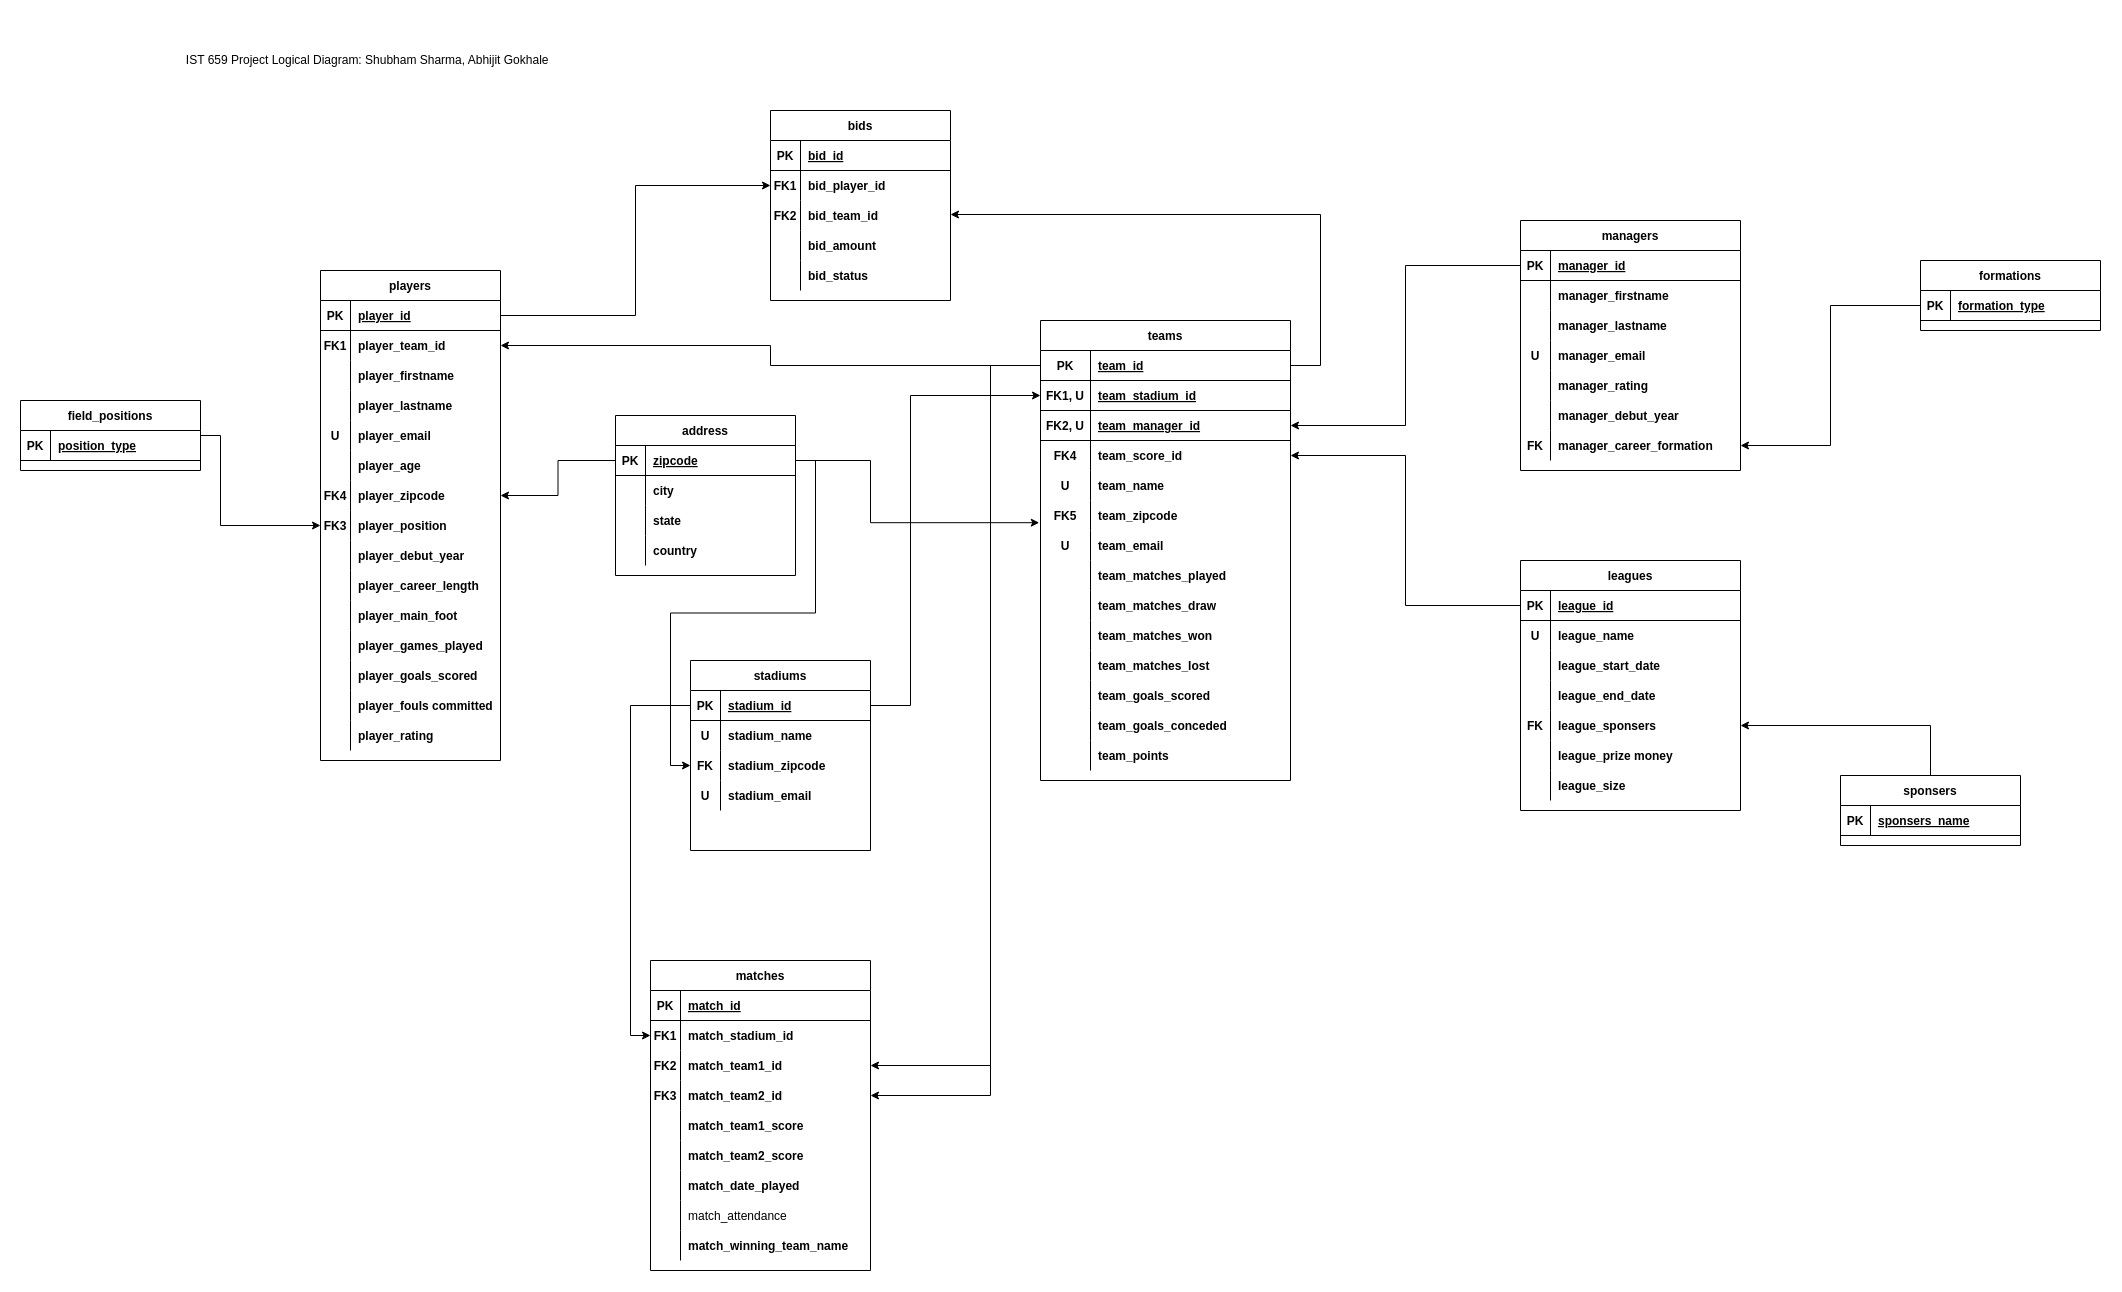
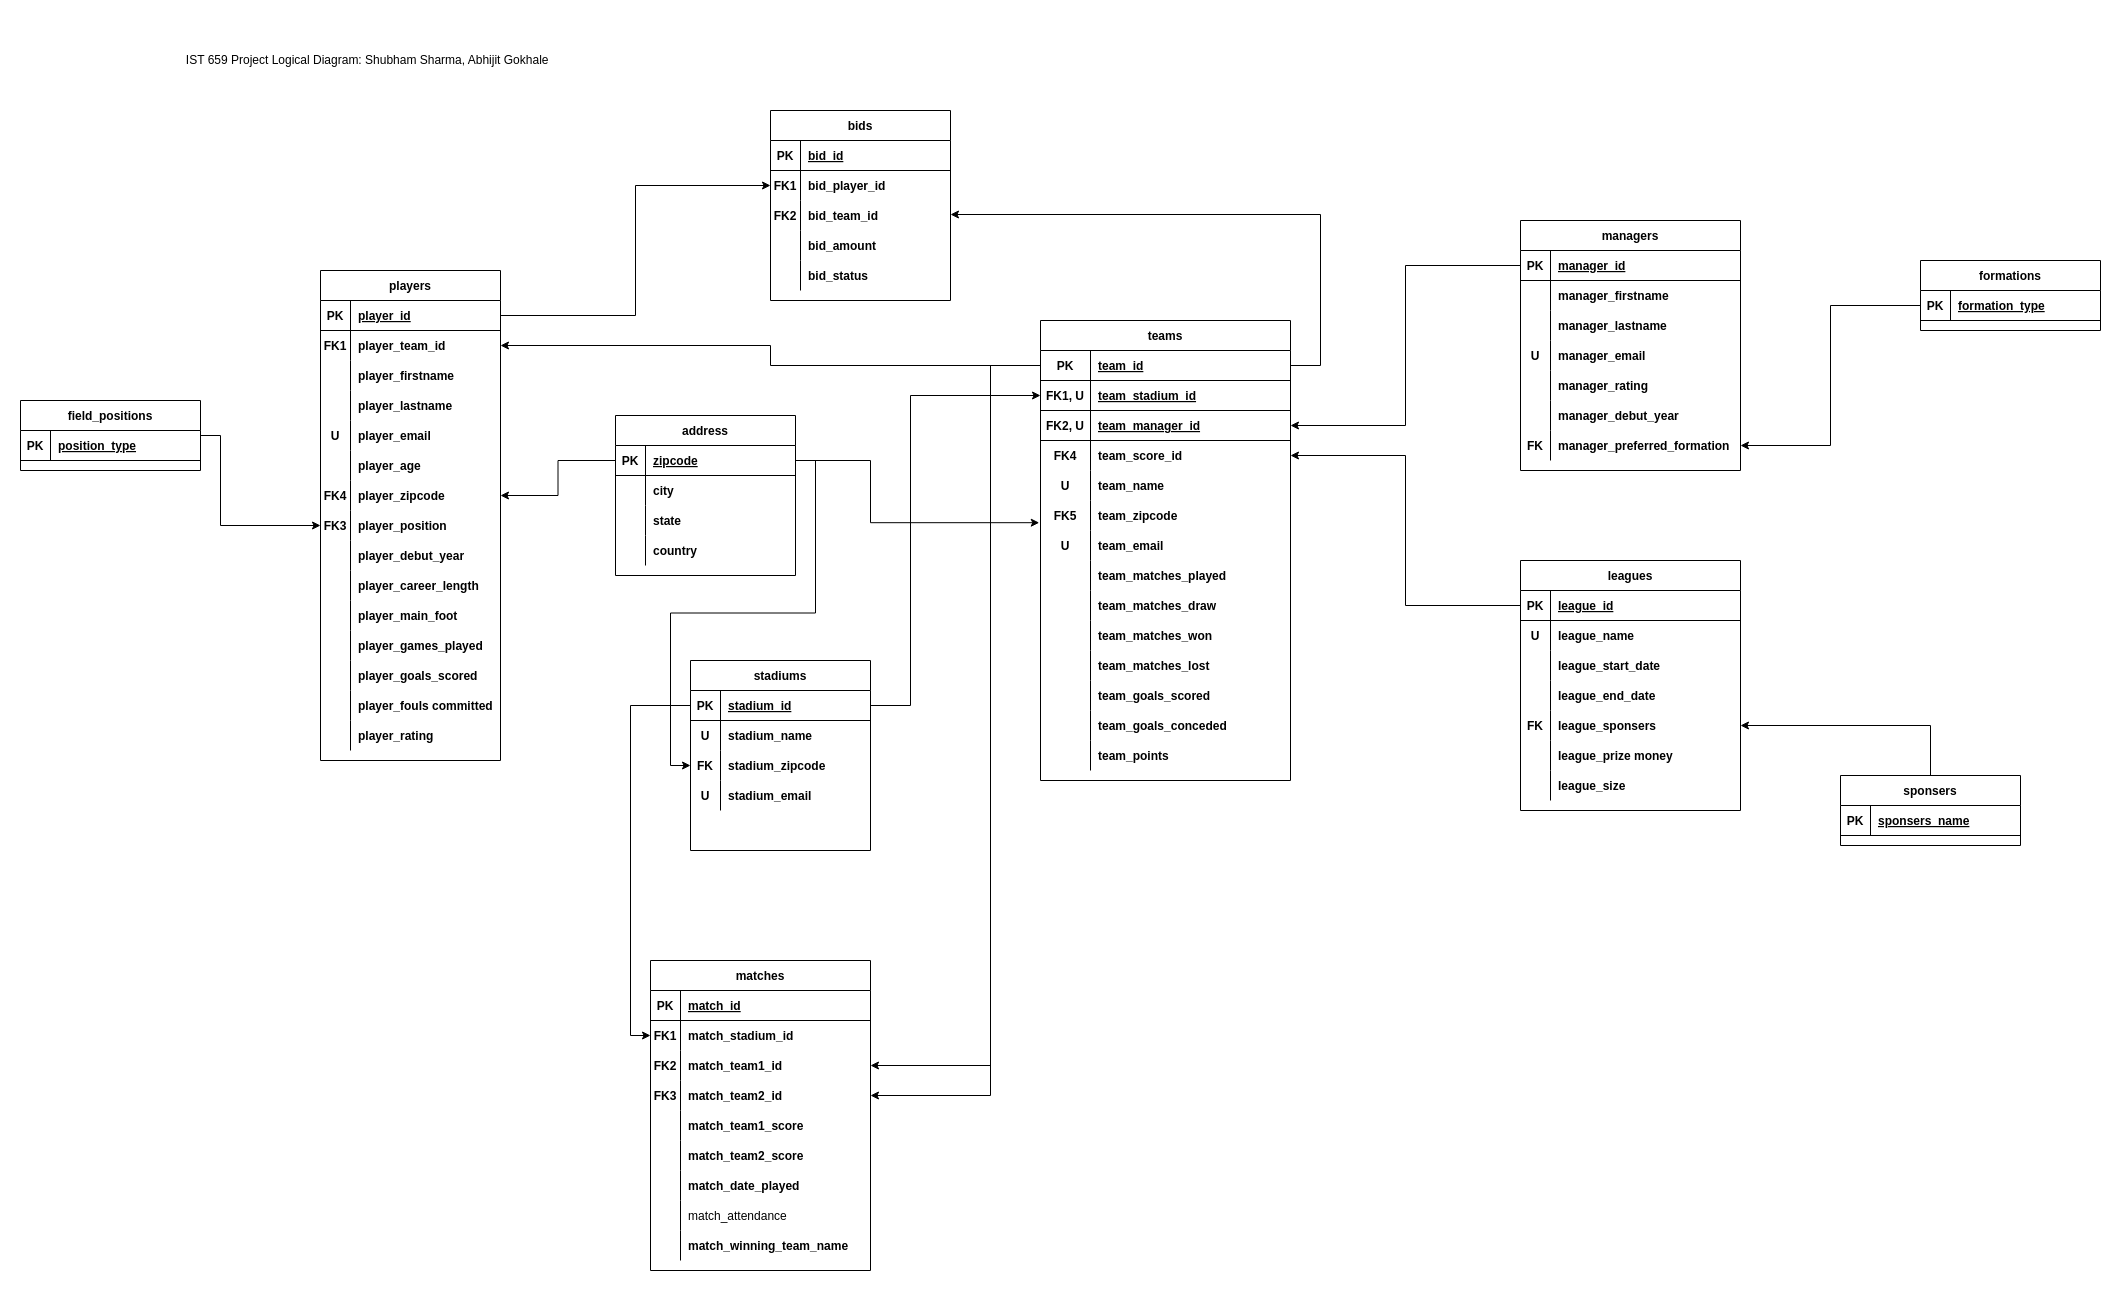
node "manager_career_formation": label "manager_career_formation" -> "manager_preferred_formation"
